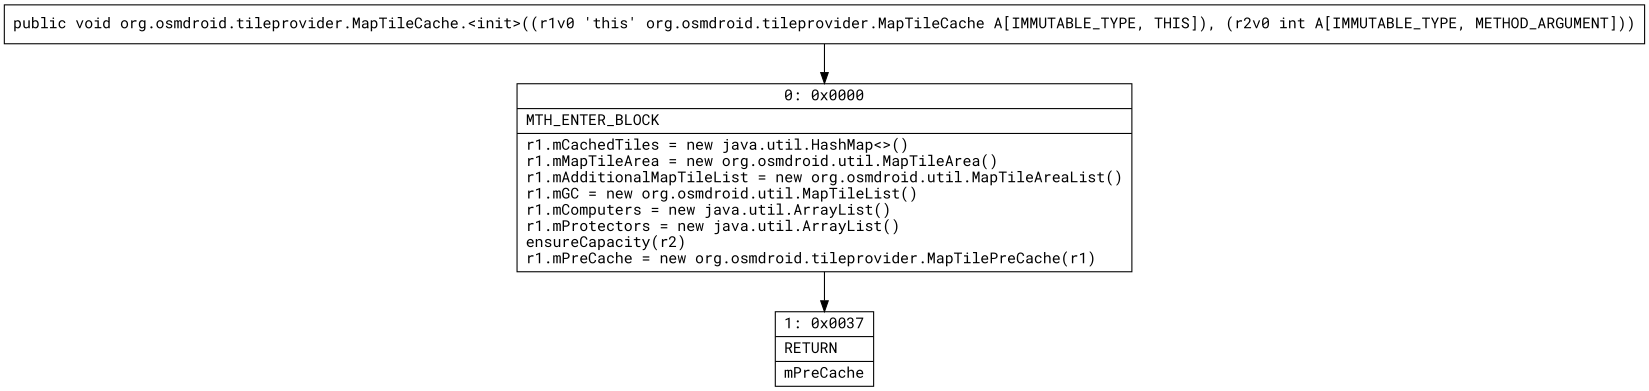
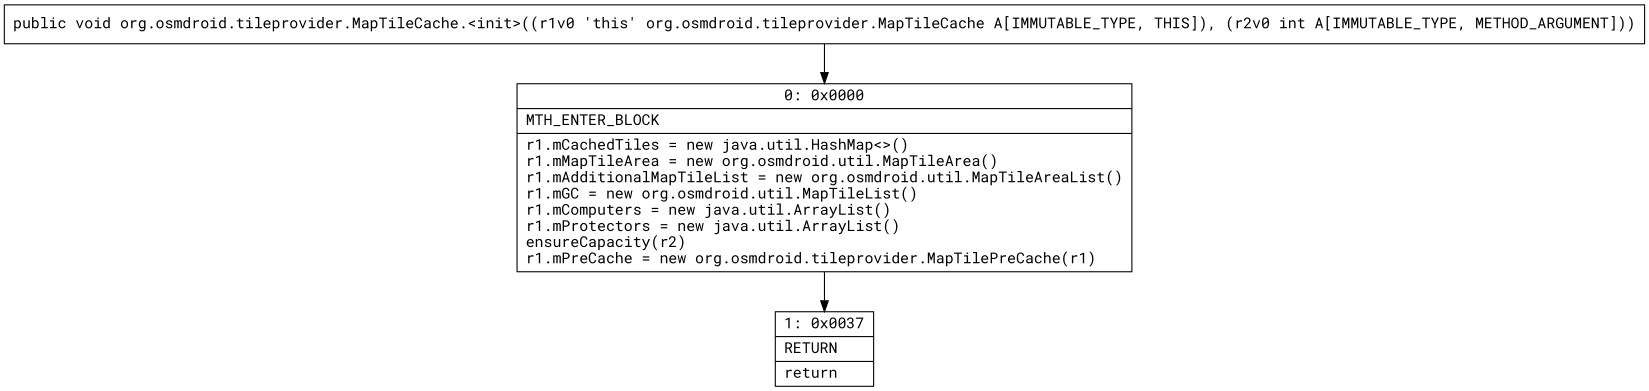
node "1: 0x0037": text "mPreCache" -> "return"
